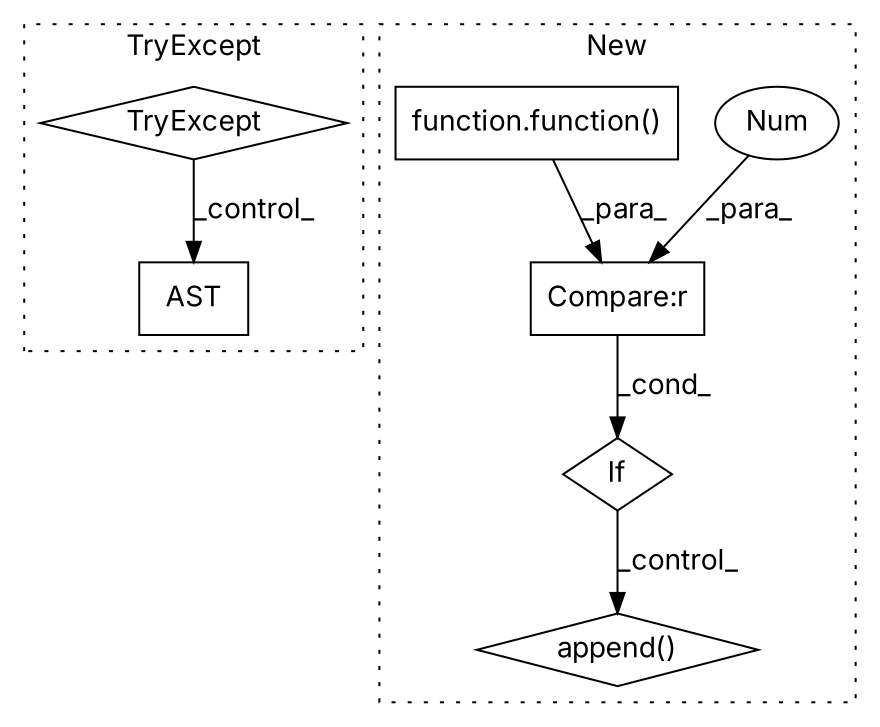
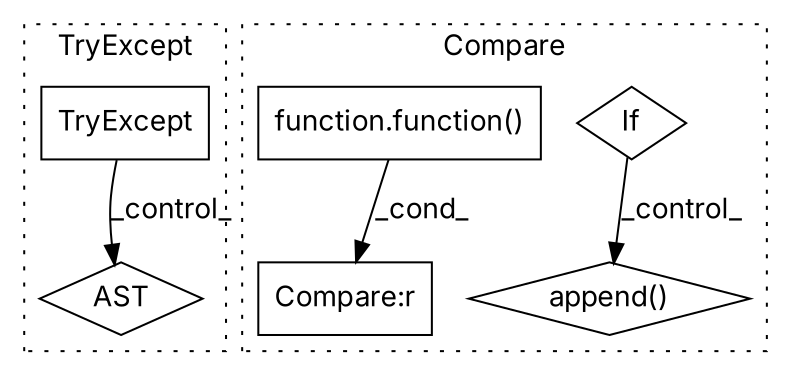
cluster "New": label "New" -> "Compare"
node "TryExcept": shape diamond -> box
node "Num": removed
edge "function.function()" -> "Compare:r": label "_para_" -> "_cond_"
node "AST": shape box -> diamond
edge "Compare:r" -> "If": removed, label "_cond_"
